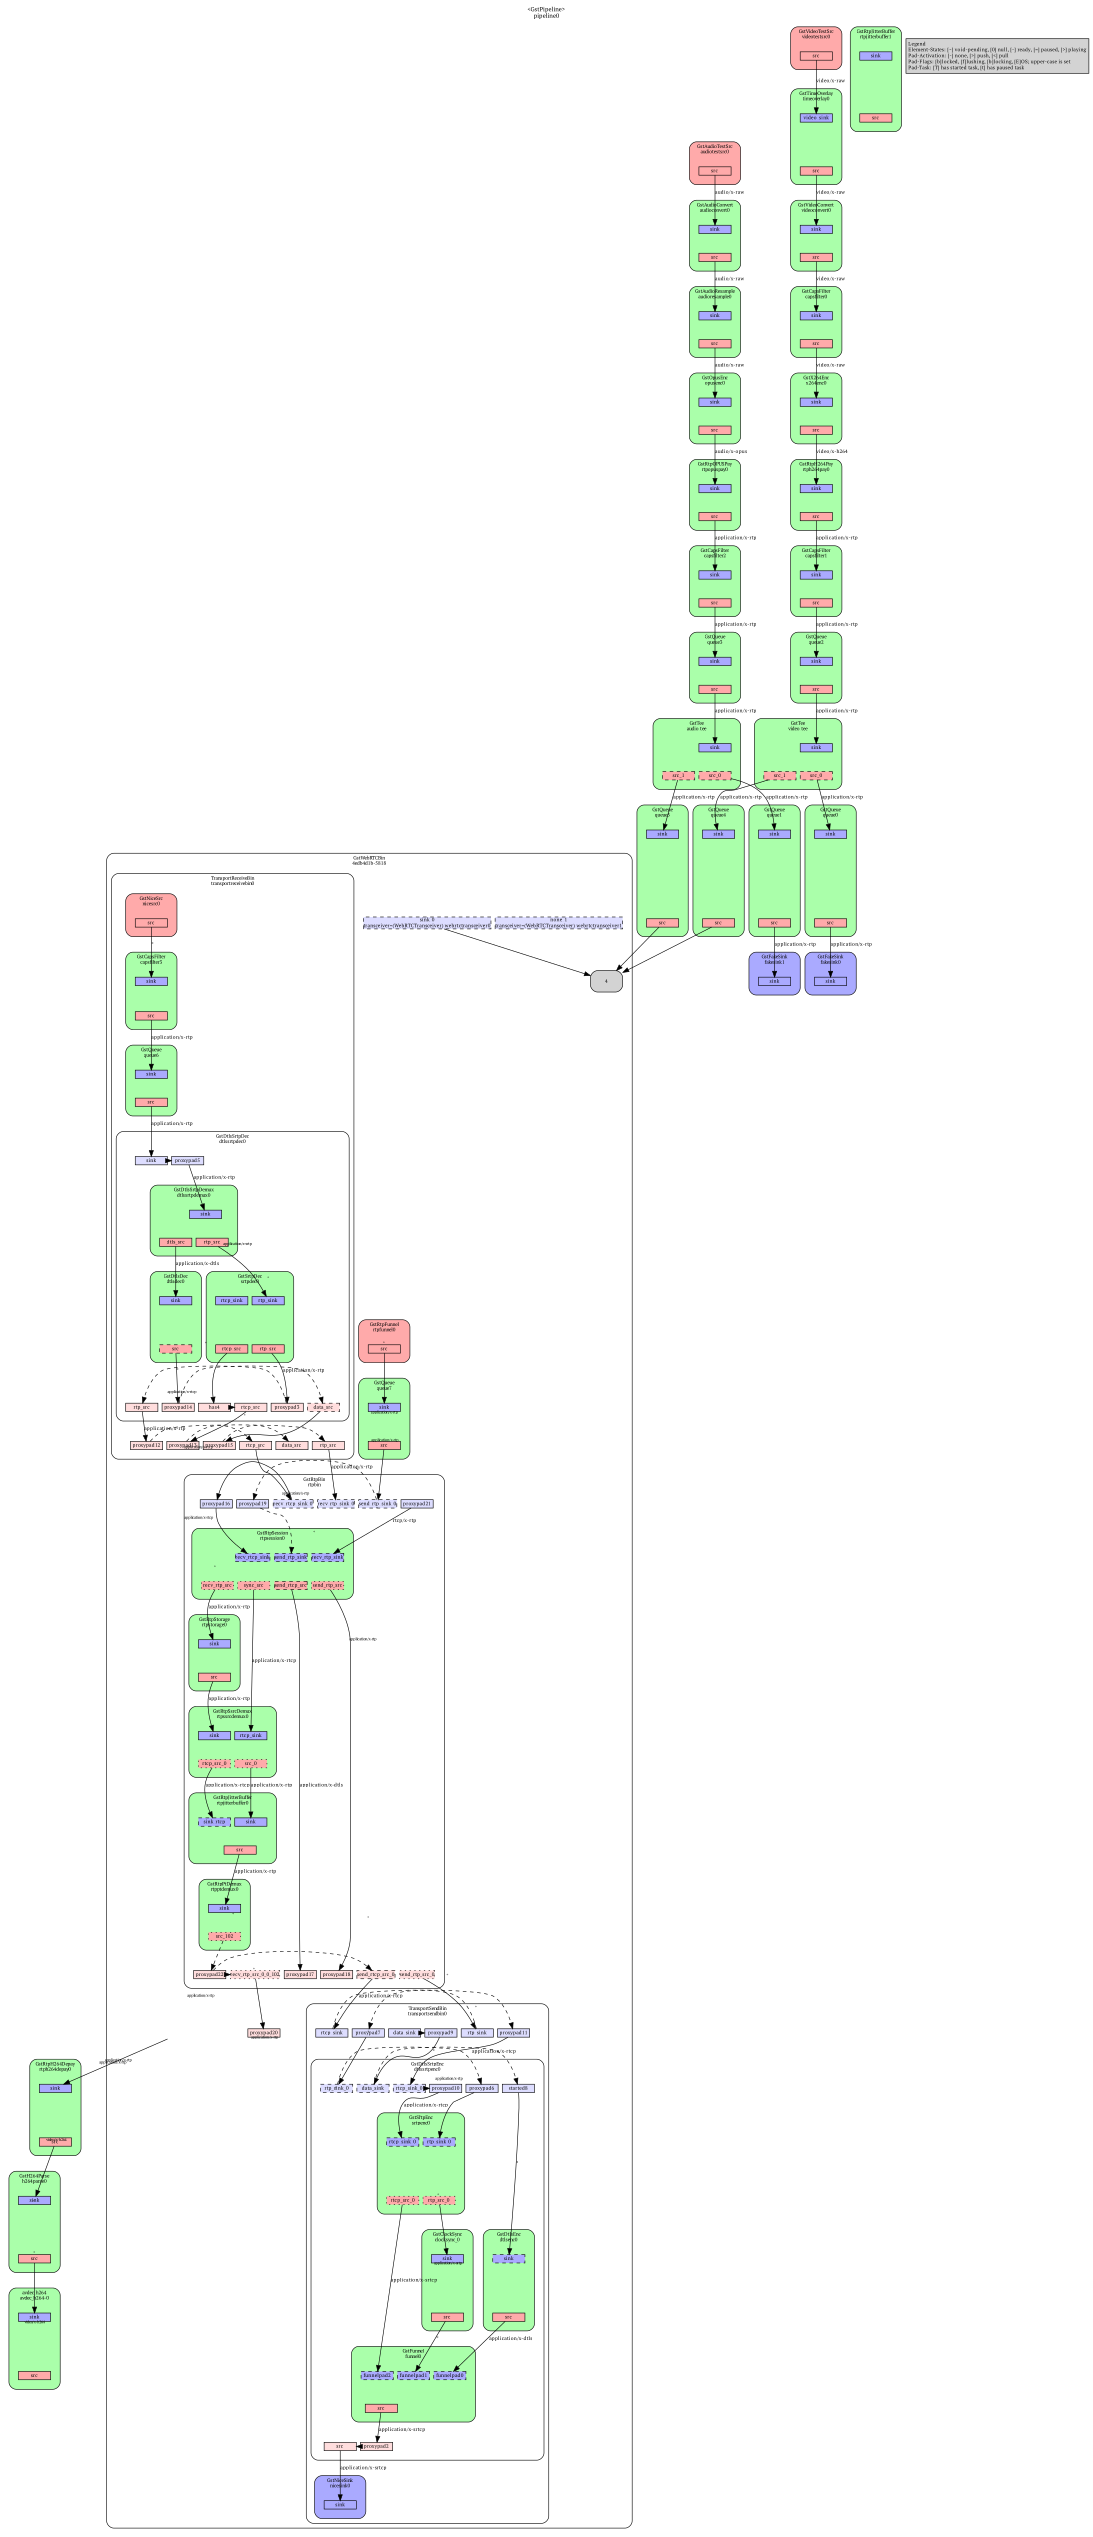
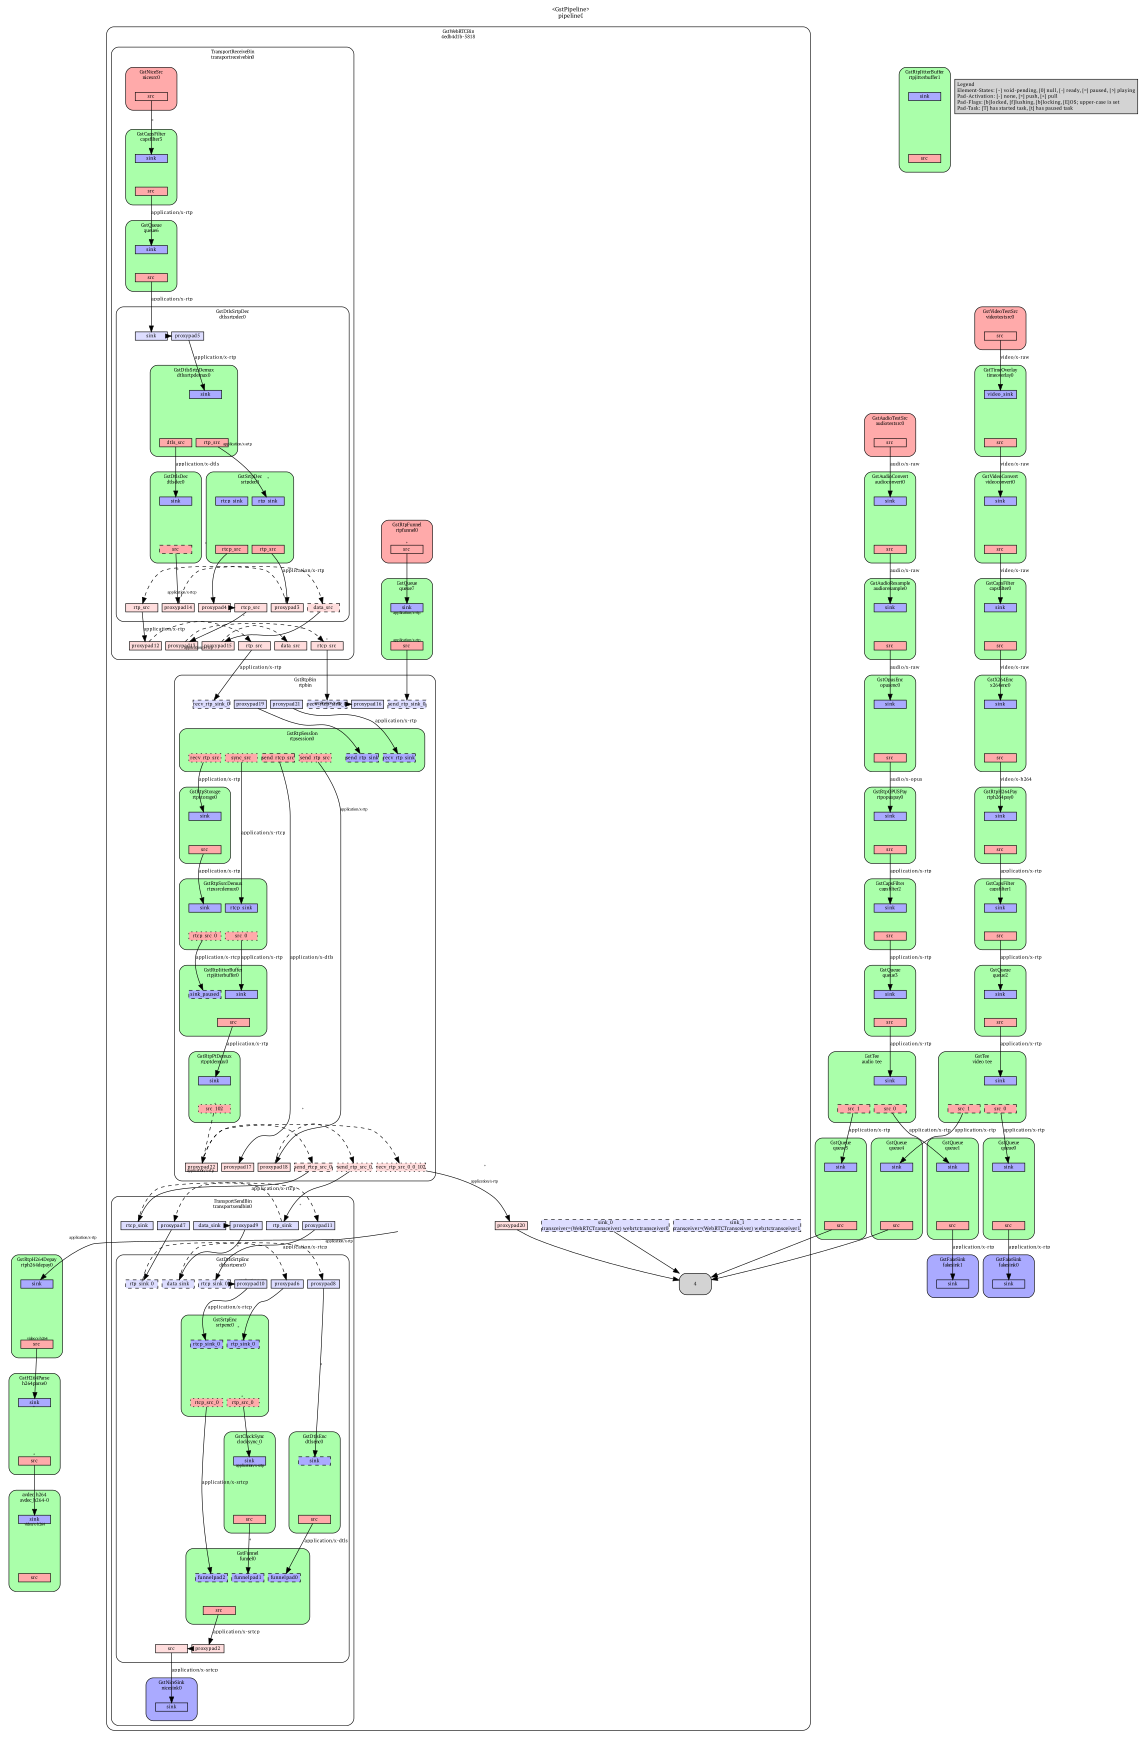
node "none_1 transceiver=(WebRTCTransceiver) webrtctransceiver1": label "none_1 transceiver=(WebRTCTransceiver) webrtctransceiver1" -> "sink_1 transceiver=(WebRTCTransceiver) webrtctransceiver1"
edge "proxypad18" -> "send_rtp_src_0": added
edge "proxypad20" -> "4": added
node "has4": label "has4" -> "proxypad4"
edge "send_rtp_sink_0" -> "proxypad19": removed
edge "recv_rtcp_sink_0" -> "proxypad16": style solid -> dashed
edge "proxypad19" -> "send_rtp_sink": style dashed -> solid
edge "proxypad21" -> "recv_rtp_sink": label "rtcp/x-rtp" -> "application/x-rtp"
node "recv_rtcp_sink": removed
node "sink_rtcp": label "sink_rtcp" -> "sink_paused"
edge "proxypad22" -> "recv_rtp_src_0_0_102": style solid -> dashed
node "started8": label "started8" -> "proxypad8"
